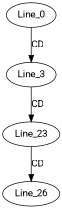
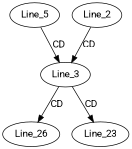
node "Line_0": label "Line_0" -> "Line_5"
node "Line_2": added
edge "Line_23" -> "Line_26": now "Line_3" -> "Line_26"
